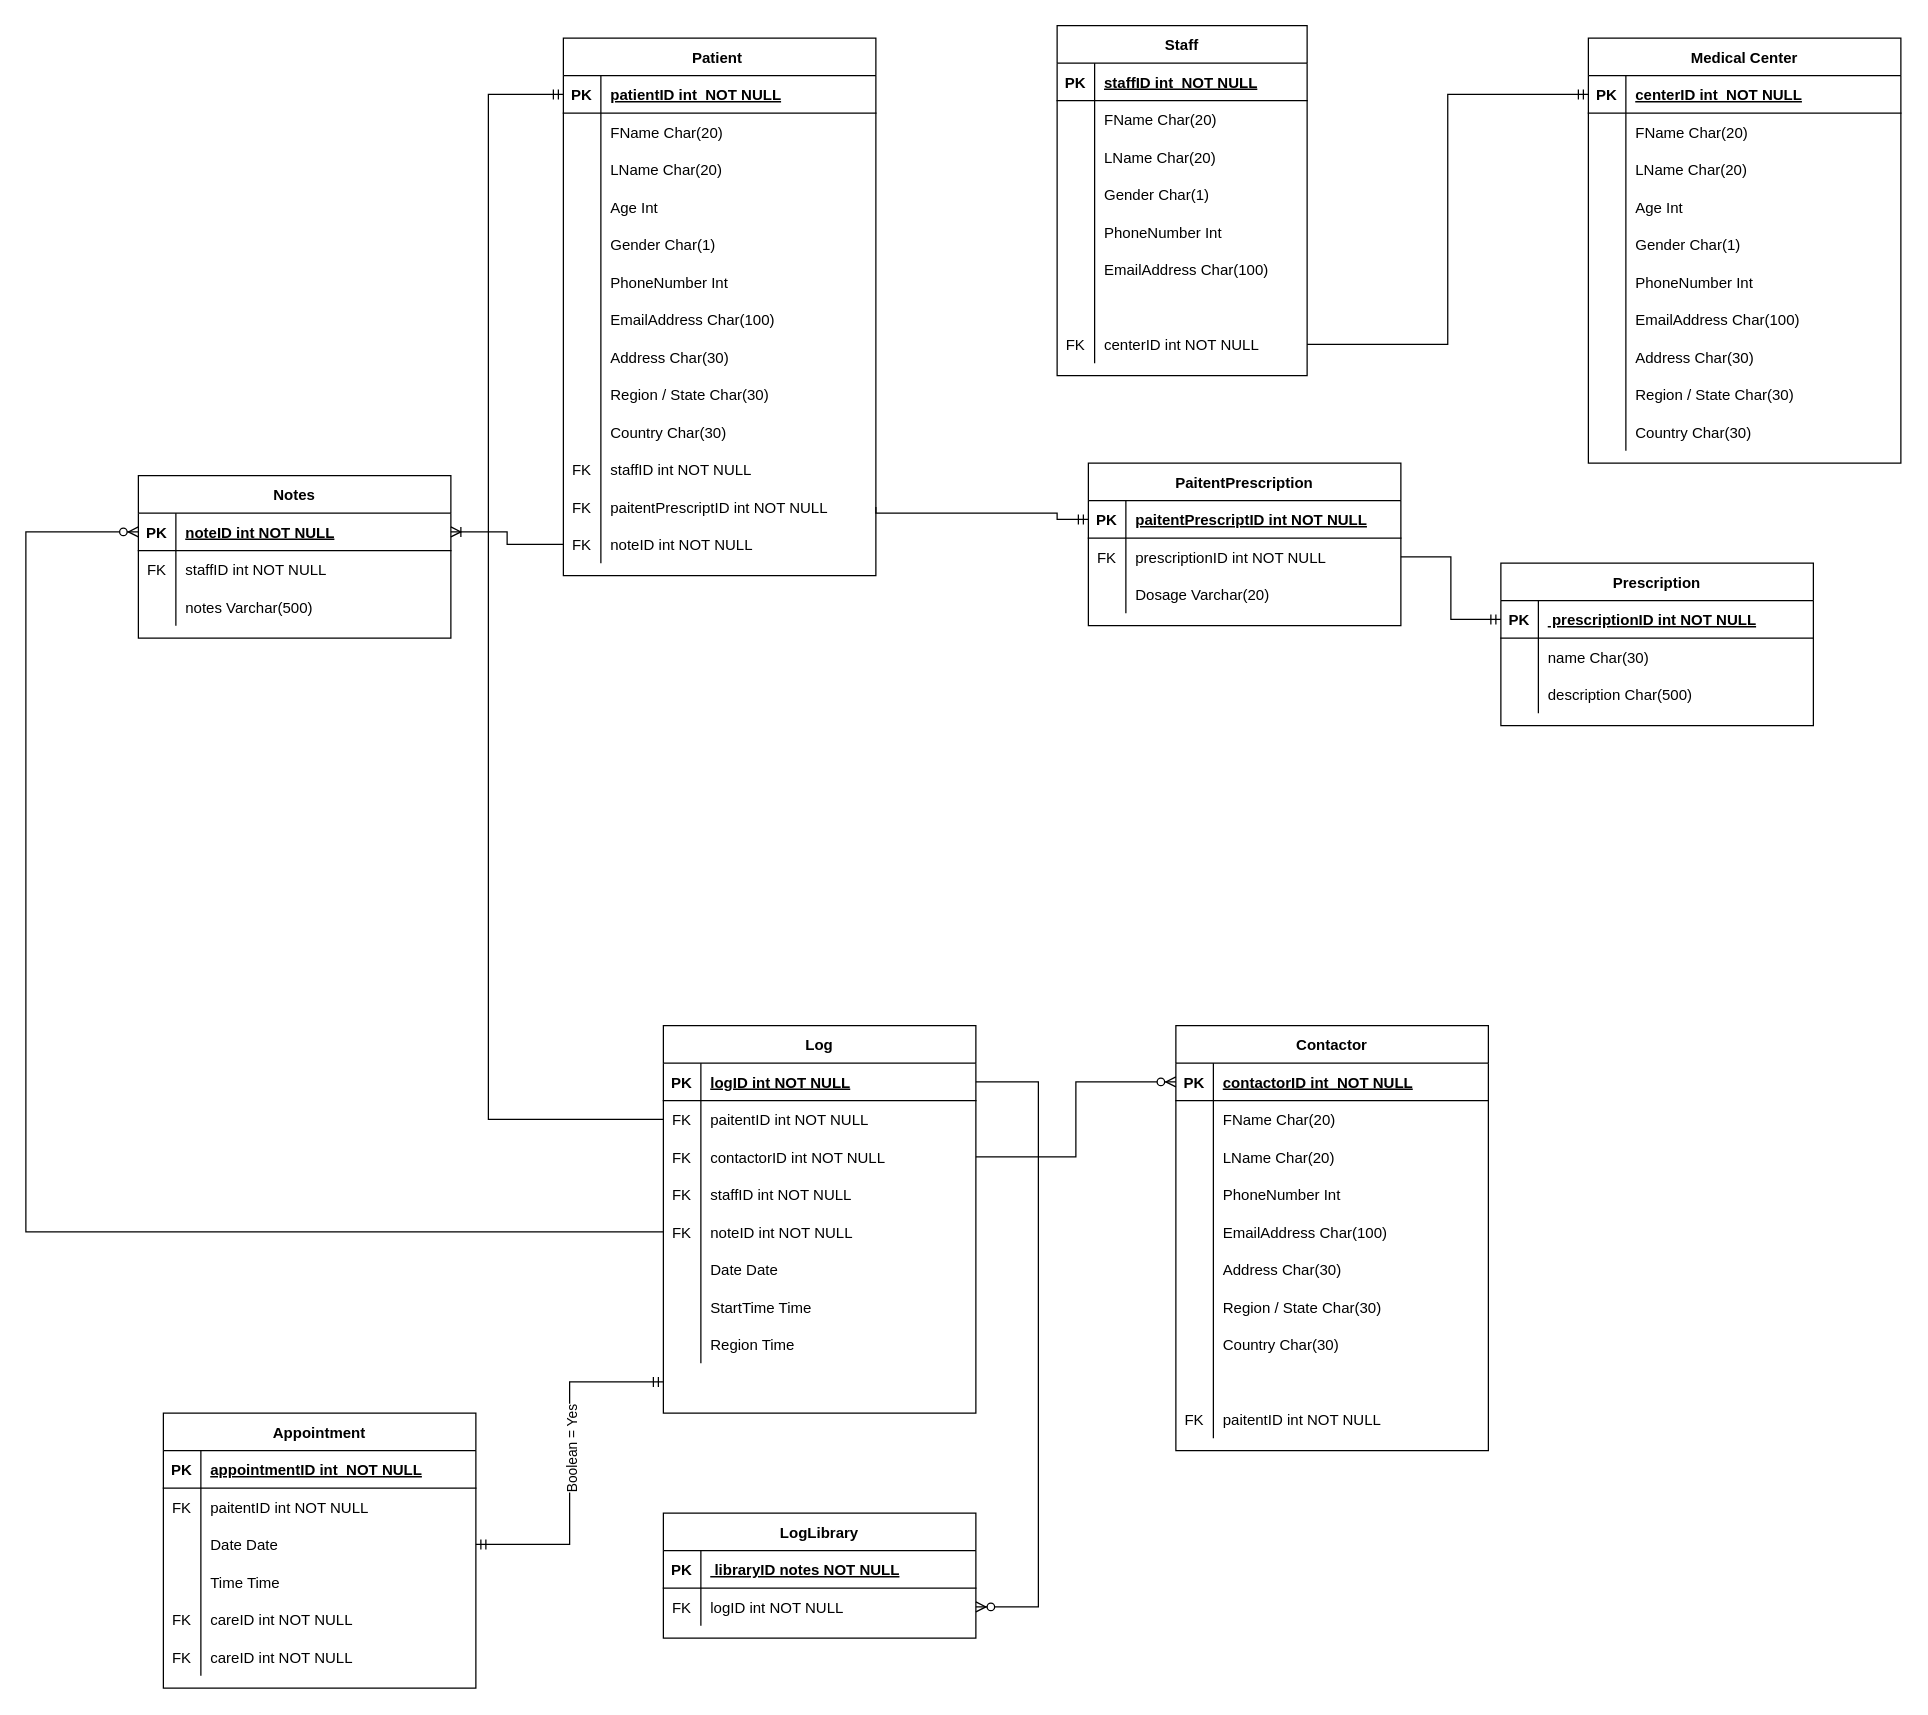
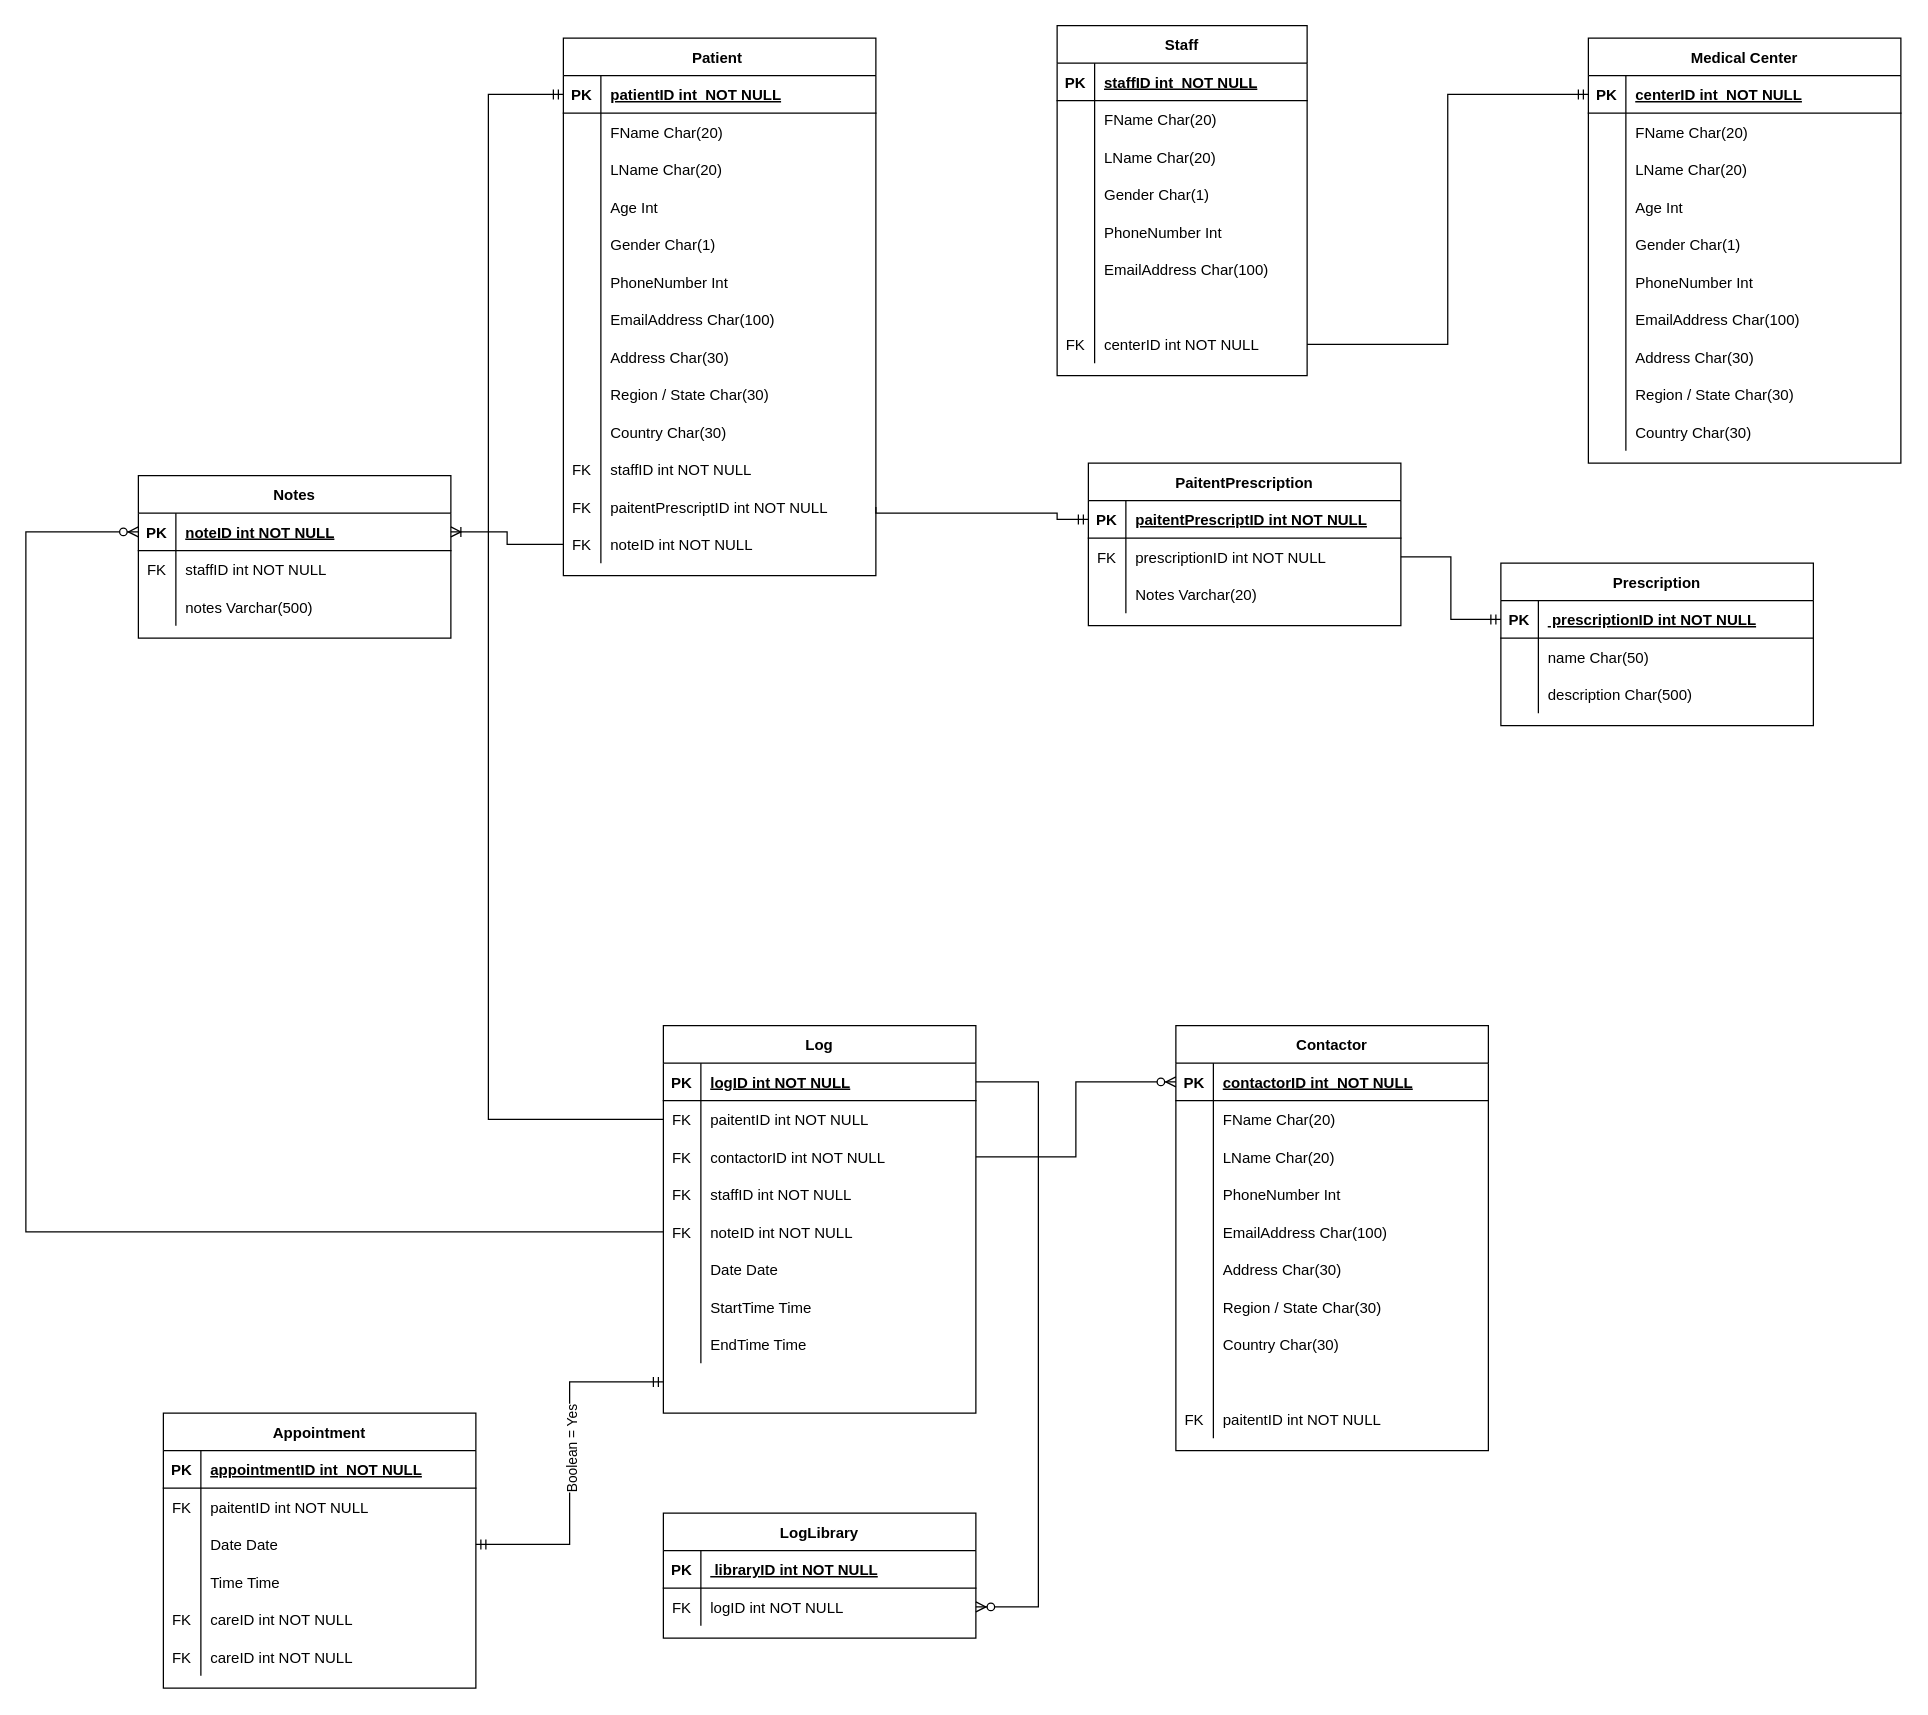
node "Dosage Varchar(20)": label "Dosage Varchar(20)" -> "Notes Varchar(20)"
node "name Char(30)": label "name Char(30)" -> "name Char(50)"
node "Region Time": label "Region Time" -> "EndTime Time"
node "libraryID notes NOT NULL": label "libraryID notes NOT NULL" -> "libraryID int NOT NULL"
